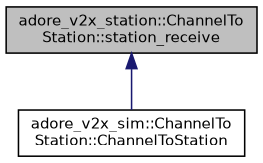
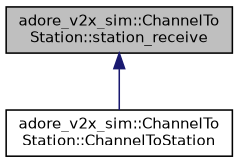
node "adore_v2x_station::ChannelTo Station::station_receive": label "adore_v2x_station::ChannelTo Station::station_receive" -> "adore_v2x_sim::ChannelTo Station::station_receive"
